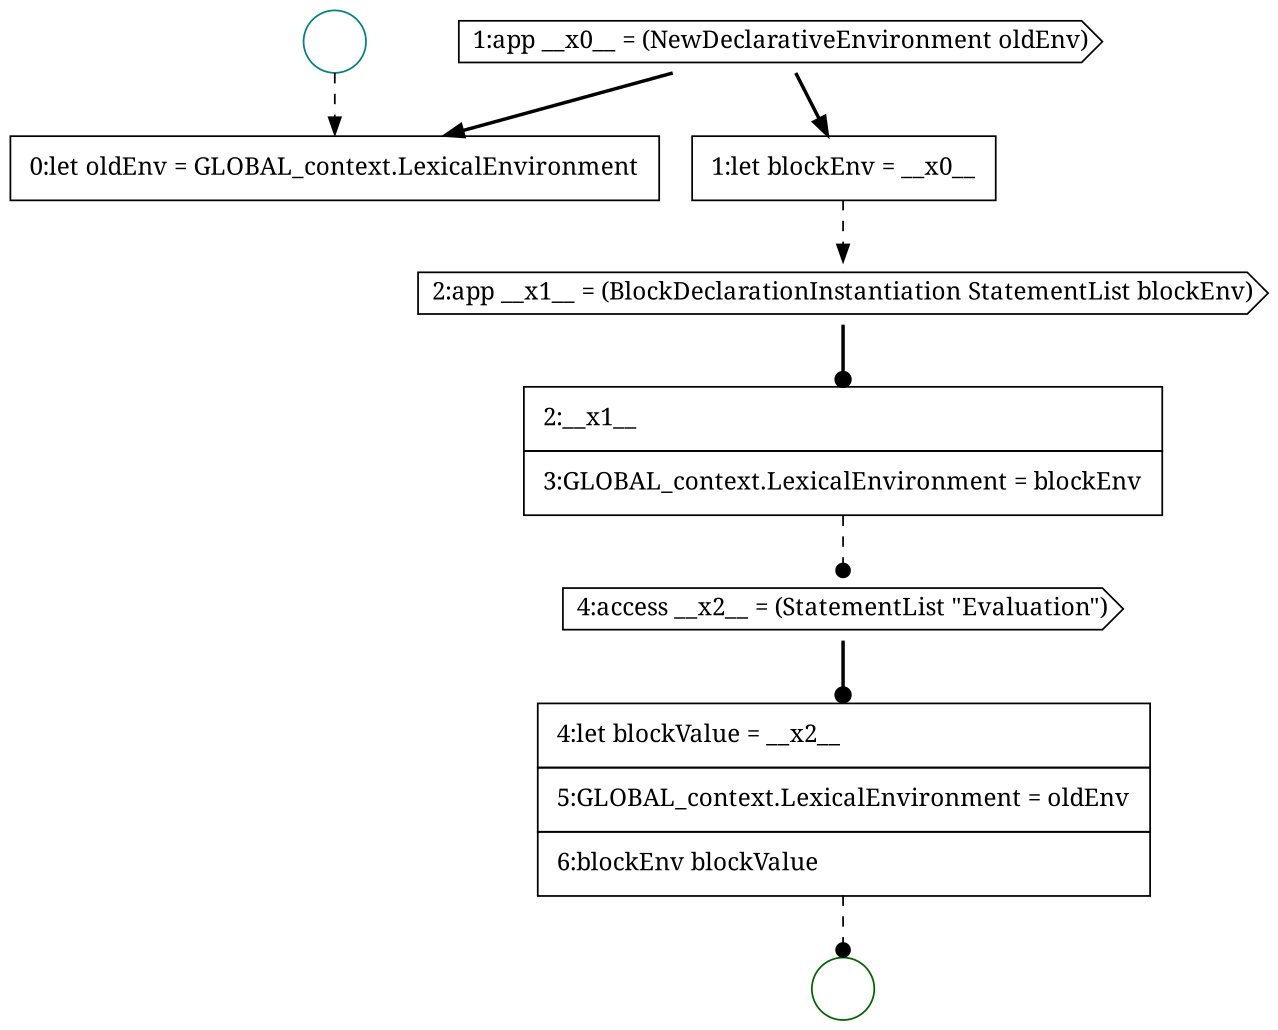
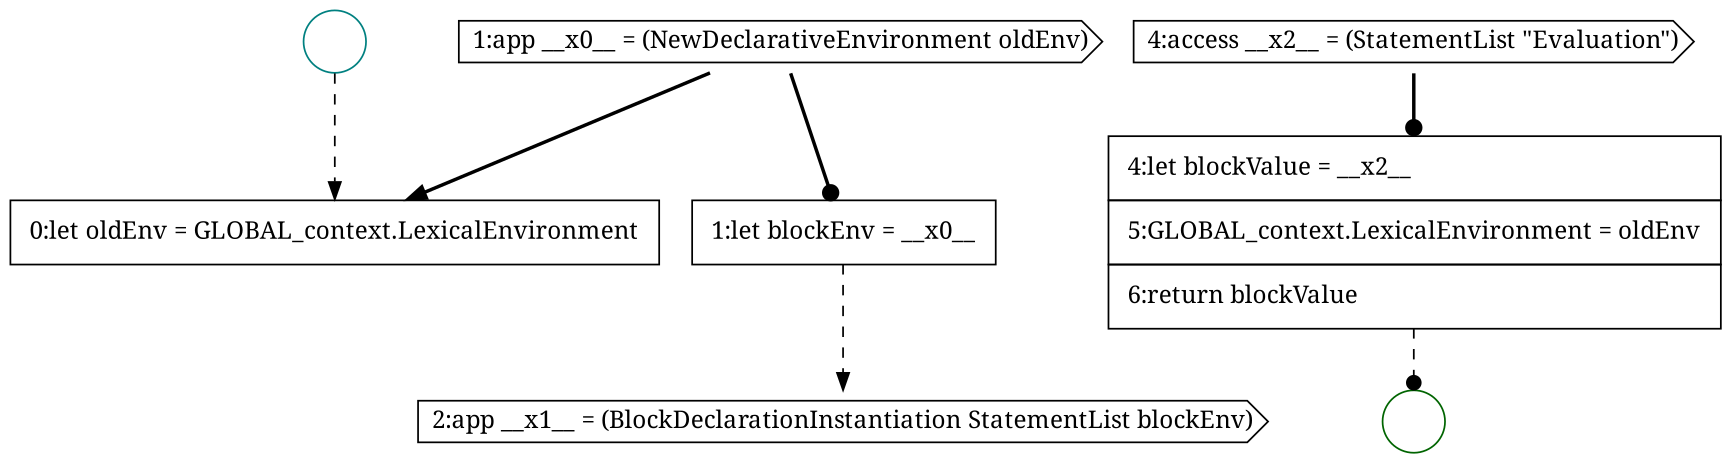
edge "1:app __x0__ = (NewDeclarativeEnvironment oldEnv)" -> "1:let blockEnv = __x0__": arrowhead normal -> dot
node "2:__x1__": removed
node "4:let blockValue = __x2__": text "6:blockEnv blockValue" -> "6:return blockValue"
